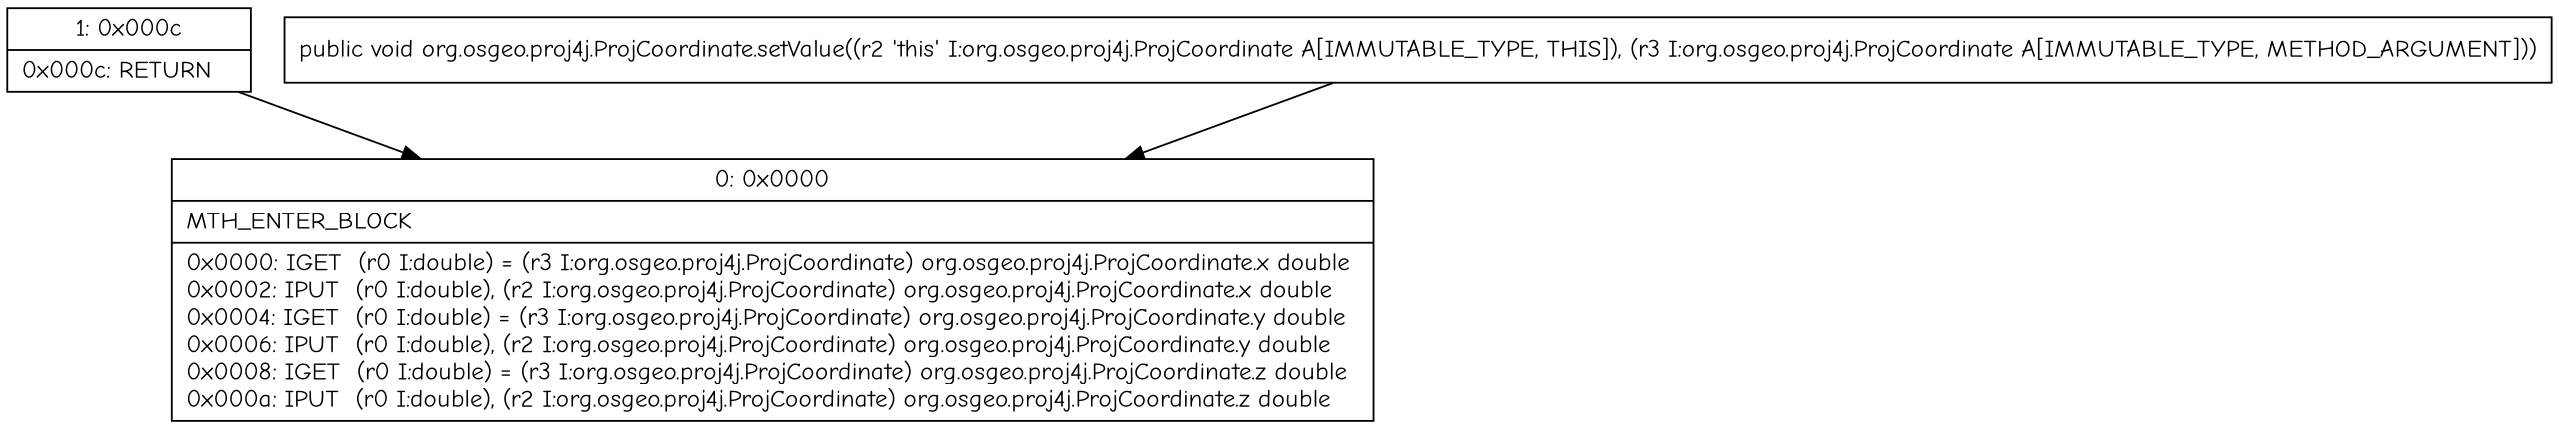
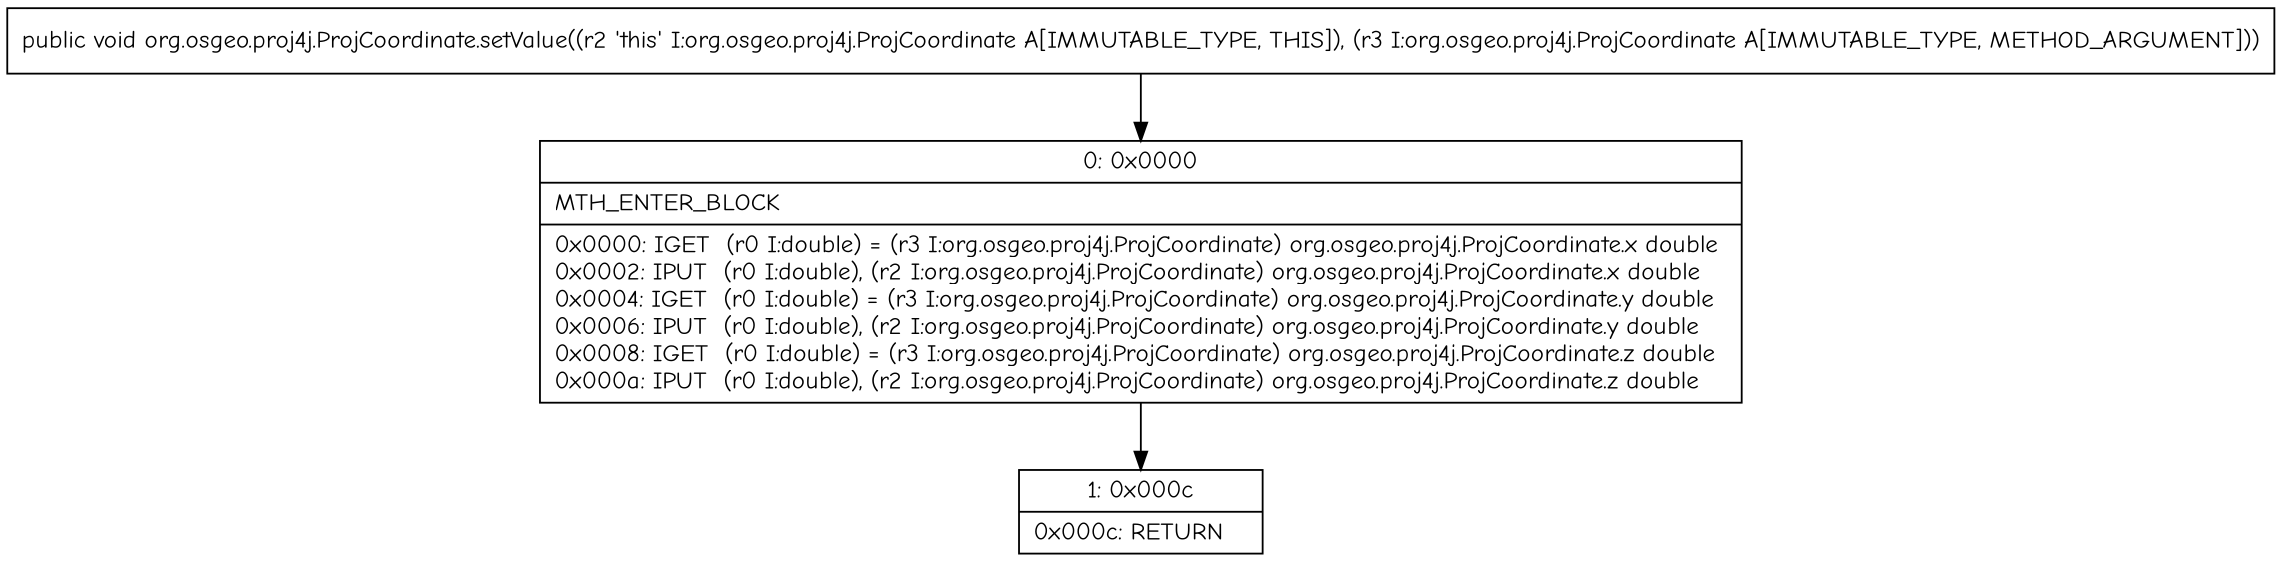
edge "1: 0x000c" -> "0: 0x0000": reversed
